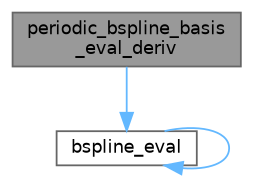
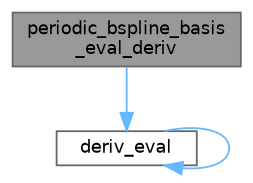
node "bspline_eval": label "bspline_eval" -> "deriv_eval"
